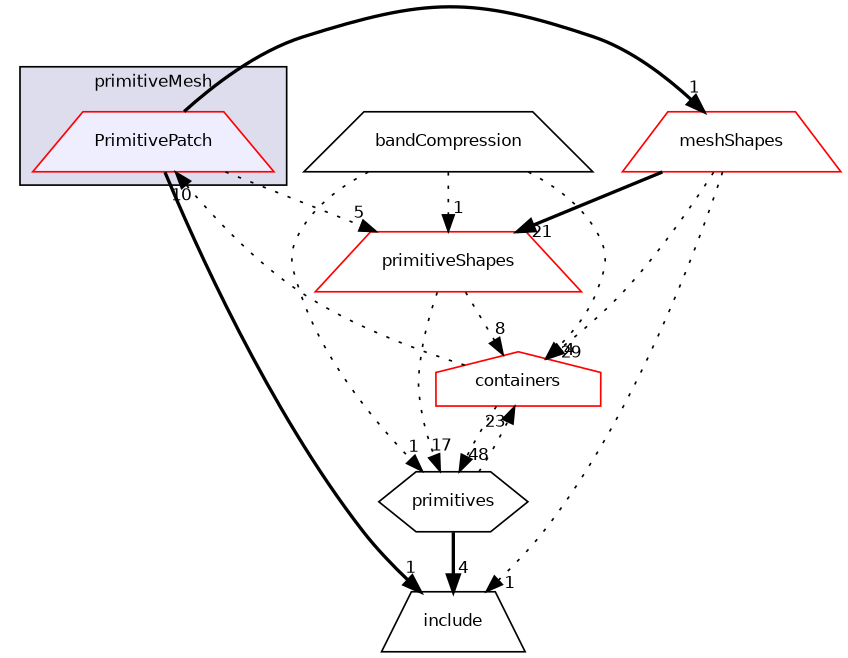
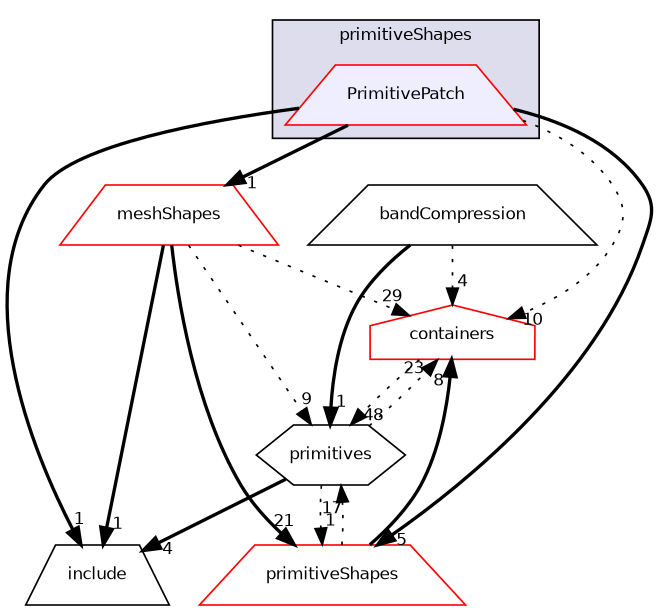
cluster "primitiveMesh": label "primitiveMesh" -> "primitiveShapes"
edge "bandCompression" -> "primitiveShapes": now "primitives" -> "primitiveShapes"
edge "PrimitivePatch" -> "primitiveShapes": style dotted -> bold
edge "containers" -> "PrimitivePatch": reversed
edge "bandCompression" -> "primitives": style dotted -> bold
edge "primitiveShapes" -> "containers": style dotted -> bold
edge "meshShapes" -> "primitives": added
edge "meshShapes" -> "include": style dotted -> bold
